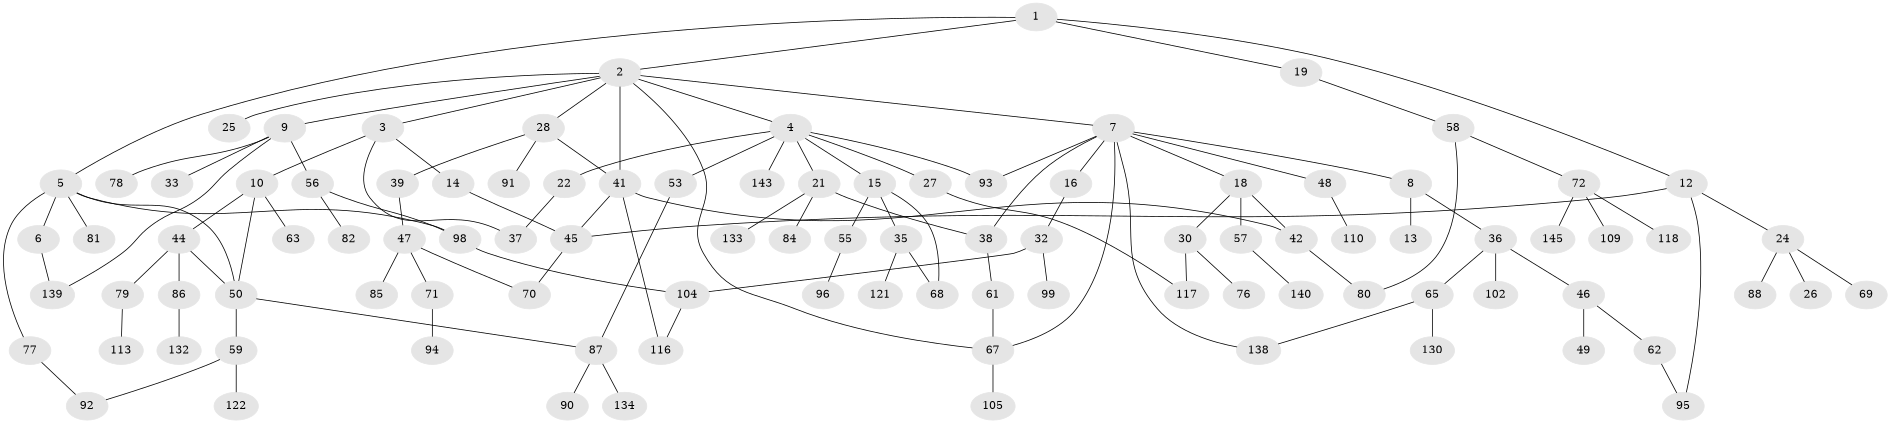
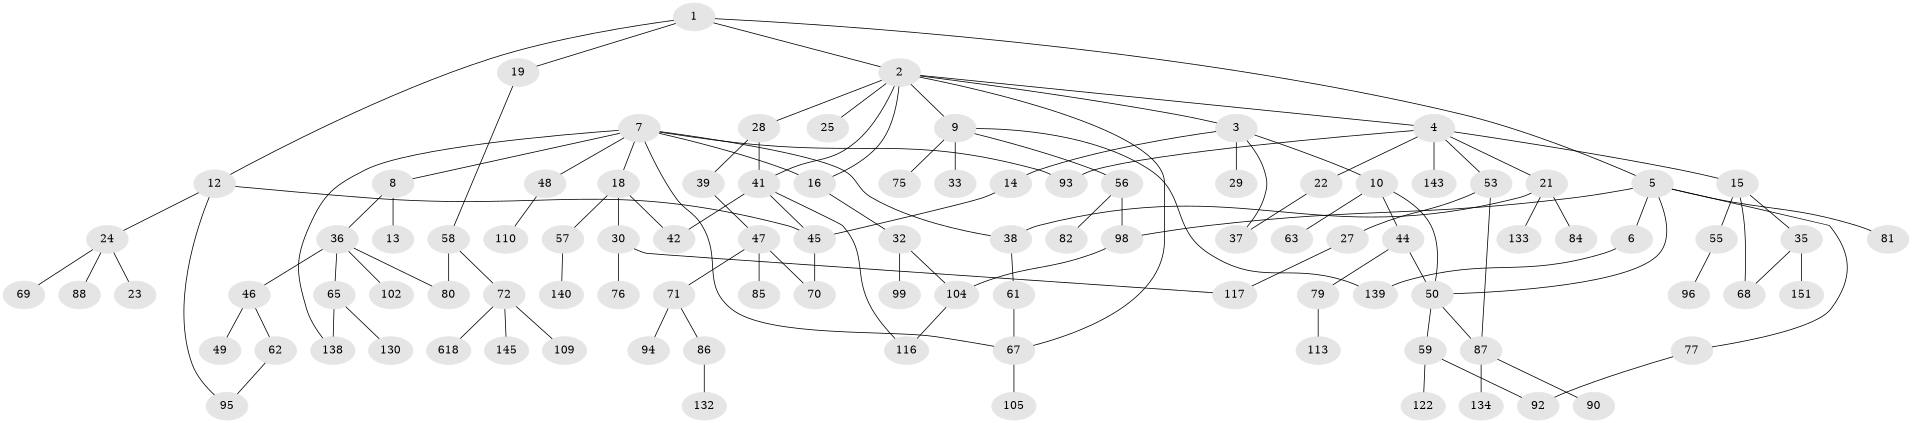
edge "2" -- "7": now "2" -- "16"
edge "4" -- "27": now "53" -- "27"
node "78": label "78" -> "75"
node "91": removed
node "29": added
node "118": label "118" -> "618"
edge "44" -- "86": now "71" -- "86"
edge "42" -- "80": now "36" -- "80"
node "121": label "121" -> "151"
node "26": label "26" -> "23"
